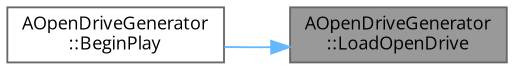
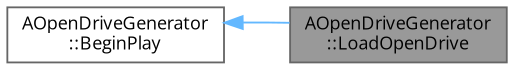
edge "AOpenDriveGenerator ::BeginPlay" -> "AOpenDriveGenerator ::LoadOpenDrive": reversed
